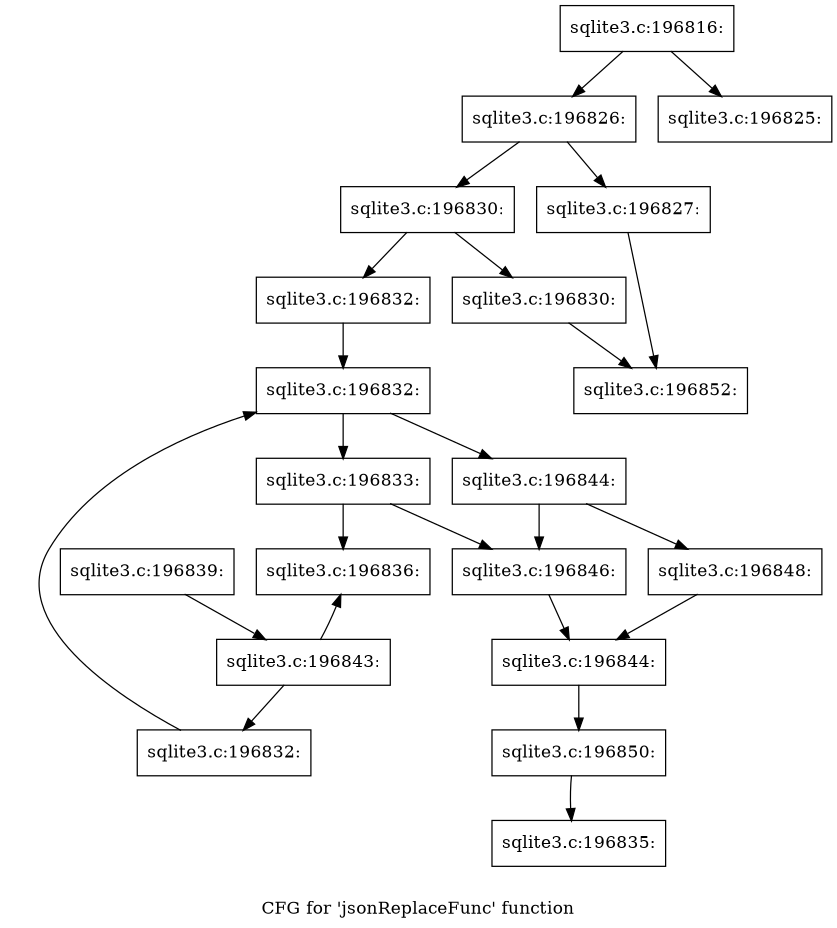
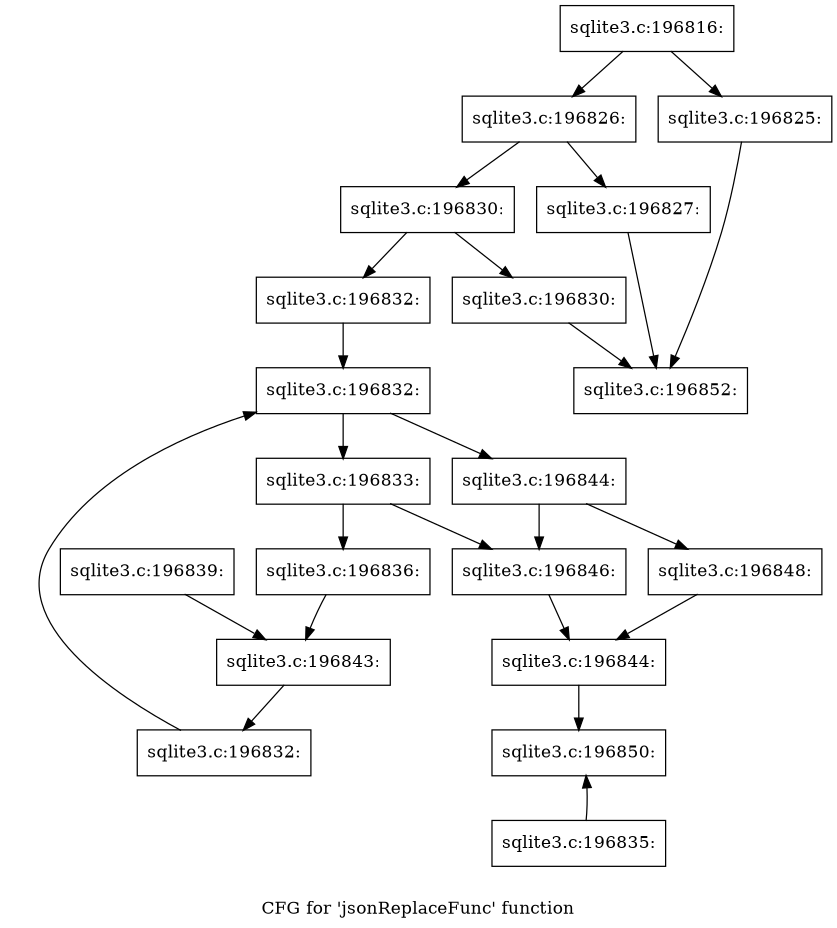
edge "sqlite3.c:196825:" -> "sqlite3.c:196852:": added
edge "sqlite3.c:196843:" -> "sqlite3.c:196836:": reversed
edge "sqlite3.c:196850:" -> "sqlite3.c:196835:": reversed
